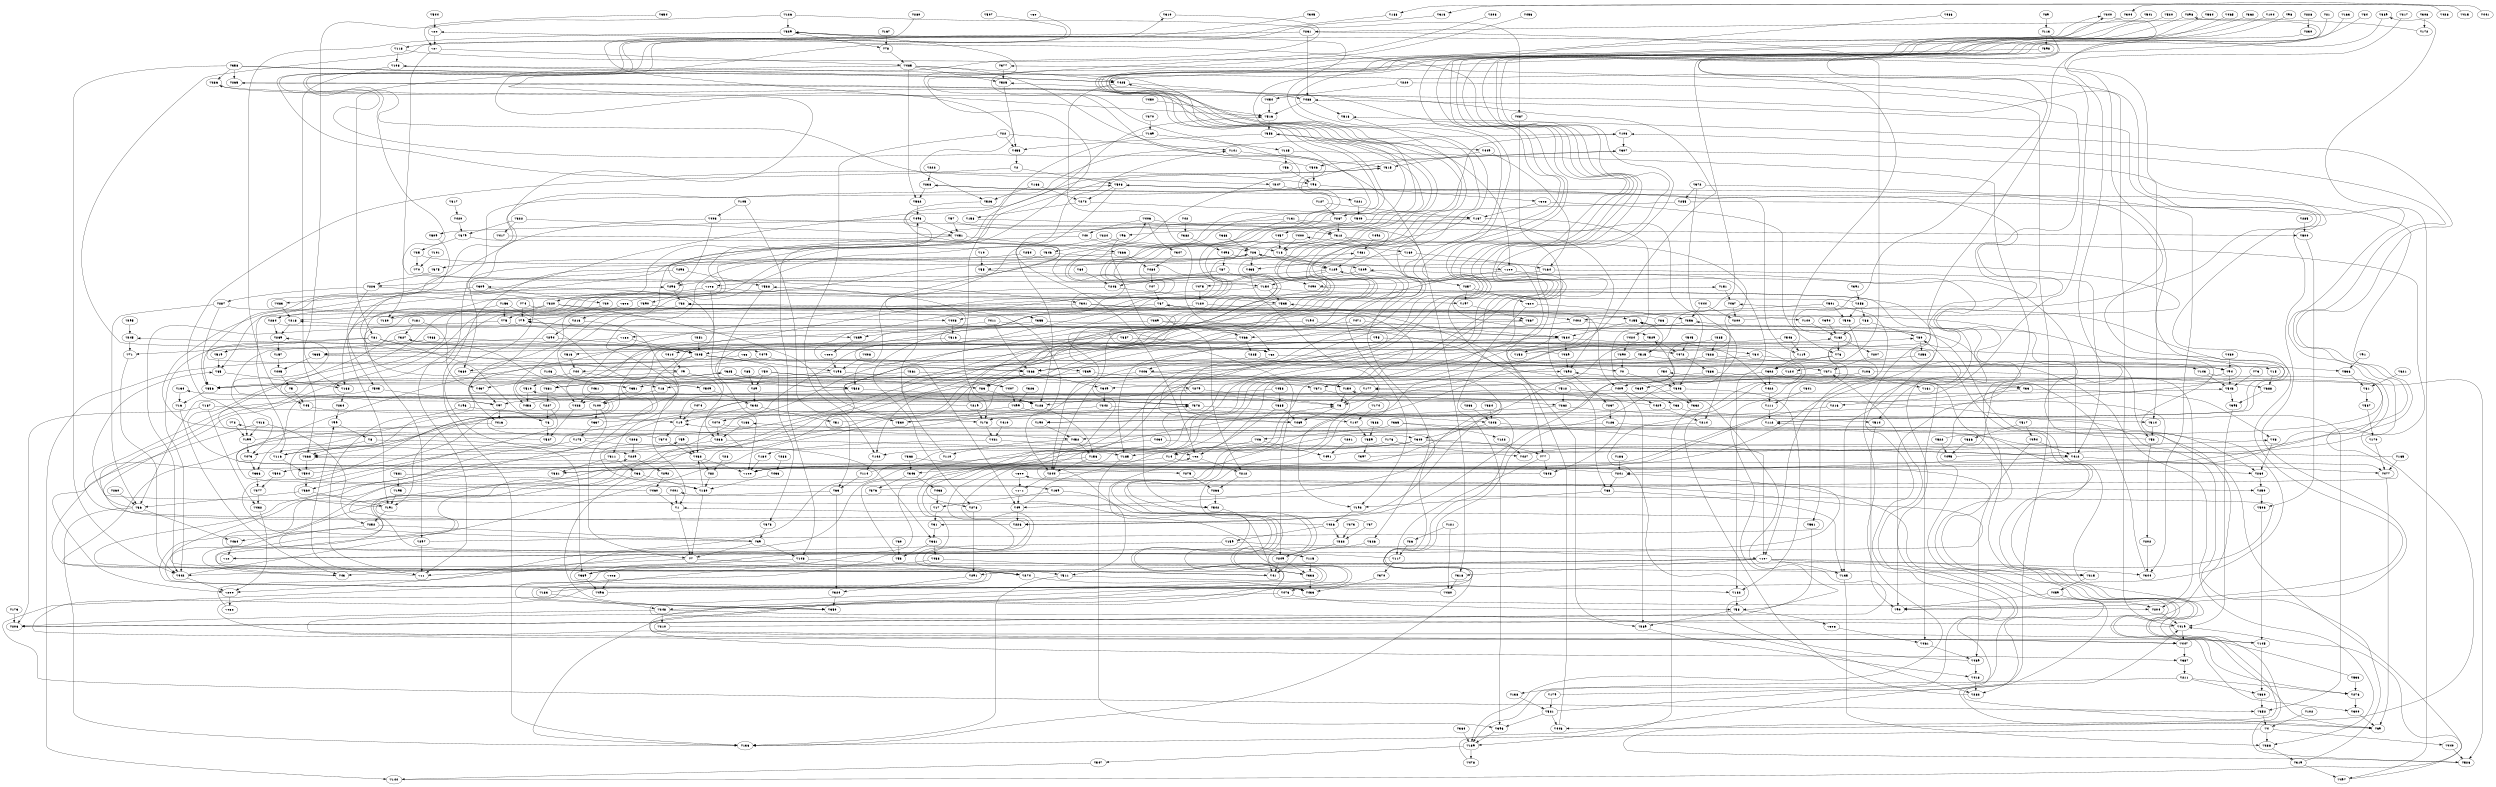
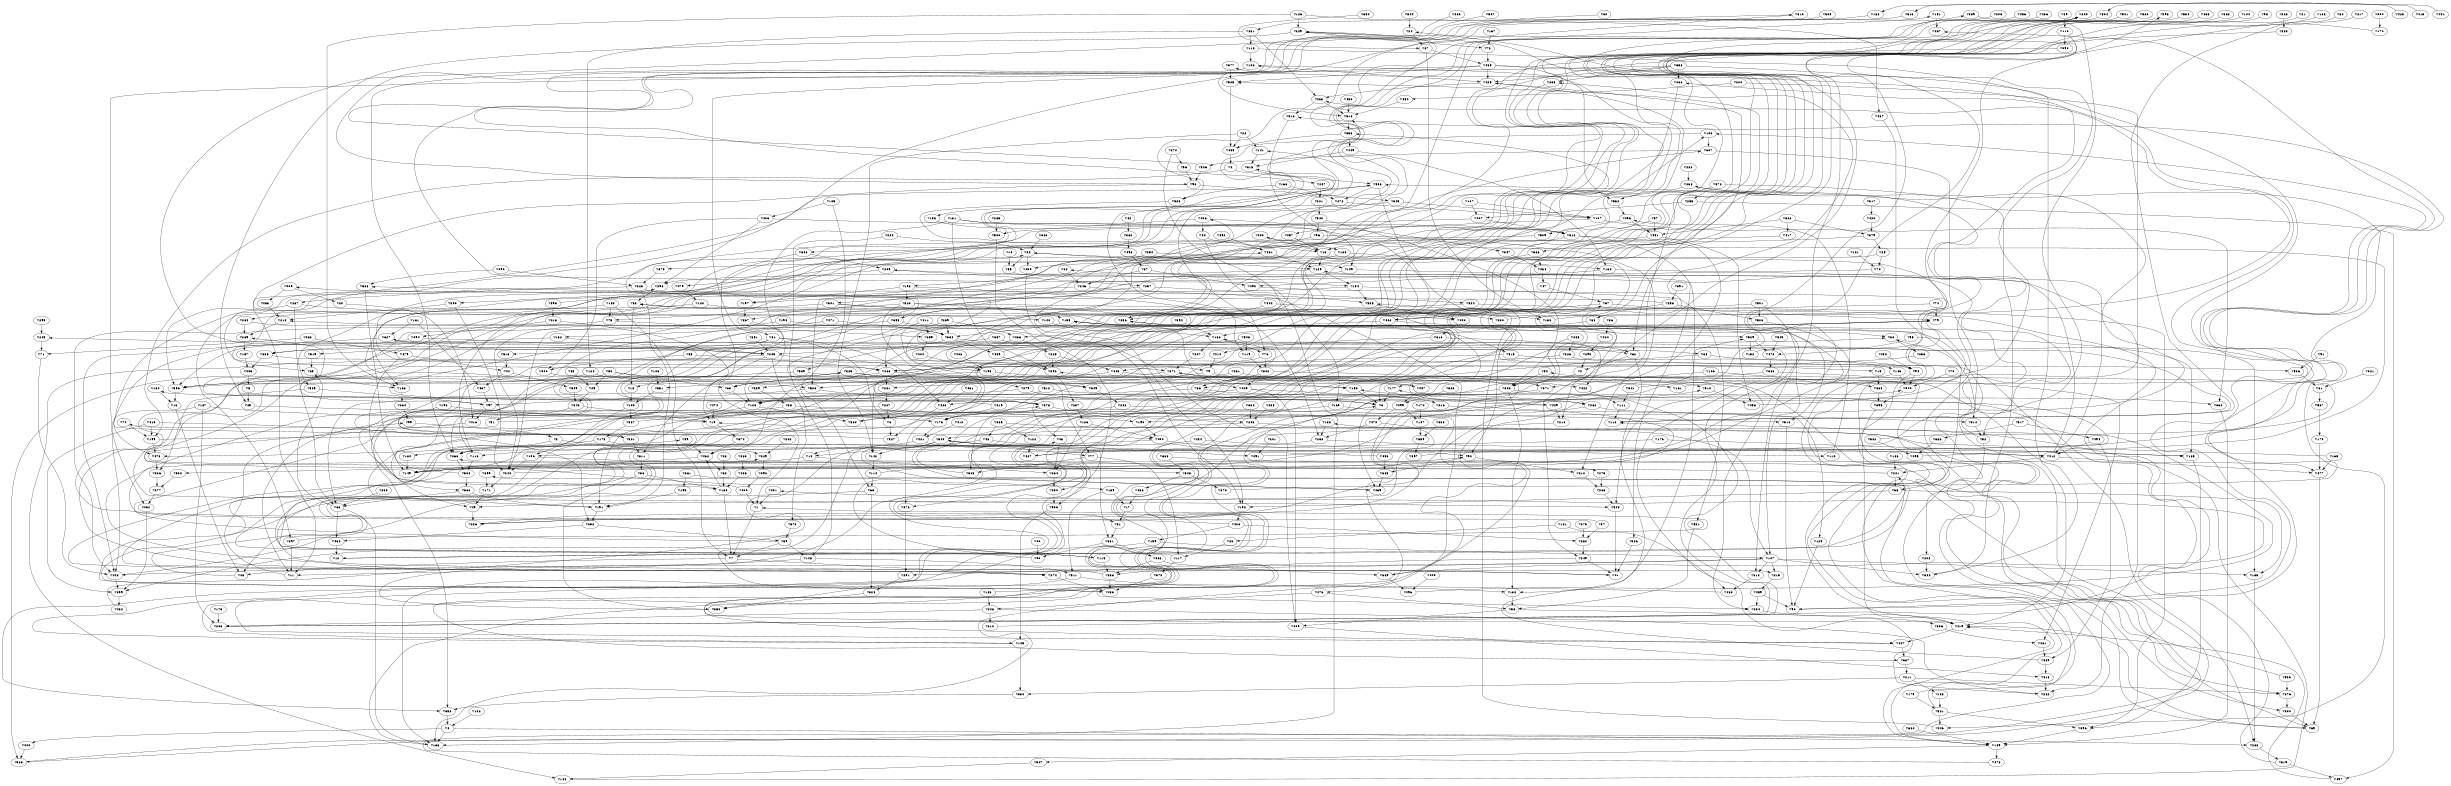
edge "v125" -> "v56": now "v270" -> "v56"
edge "v341" -> "v64": added
edge "v467" -> "v200": removed
edge "v385" -> "v92": reversed
edge "v311" -> "v331": reversed
